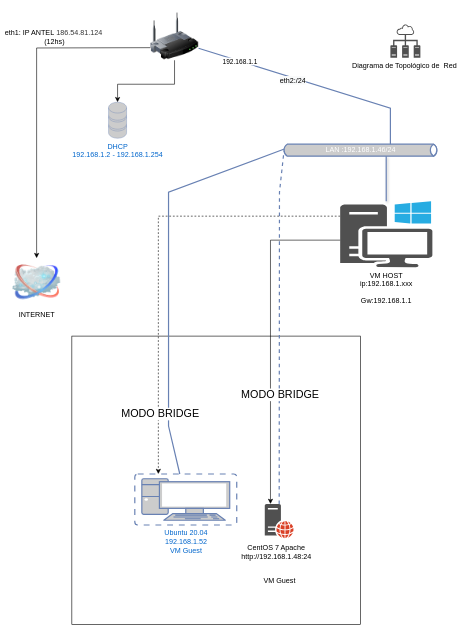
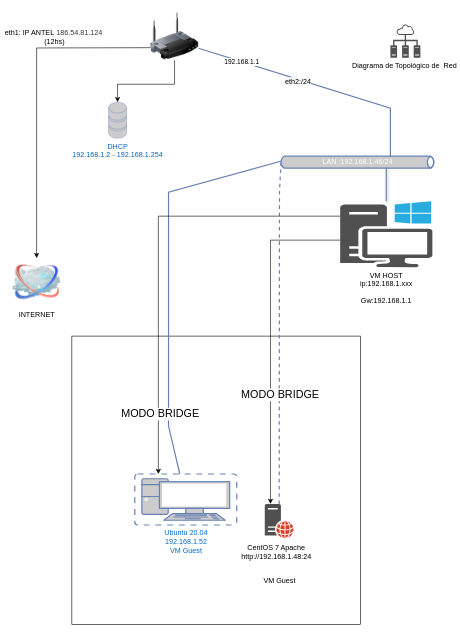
node "LAN :192.168.1.46/24": moved (360, 150) -> (357, 162)
edge "VM HOST ip:192.168.1.xxx Gw:192.168.1.1" -> "Ubuntu 20.04 192.168.1.52 VM Guest": style dashed -> solid
